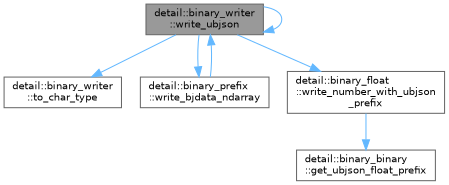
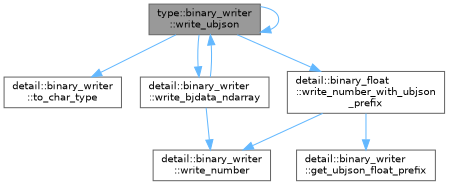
node "detail::binary_writer ::write_ubjson": label "detail::binary_writer ::write_ubjson" -> "type::binary_writer ::write_ubjson"
node "detail::binary_prefix ::write_bjdata_ndarray": label "detail::binary_prefix ::write_bjdata_ndarray" -> "detail::binary_writer ::write_bjdata_ndarray"
node "detail::binary_writer ::write_number": added
node "detail::binary_binary ::get_ubjson_float_prefix": label "detail::binary_binary ::get_ubjson_float_prefix" -> "detail::binary_writer ::get_ubjson_float_prefix"
